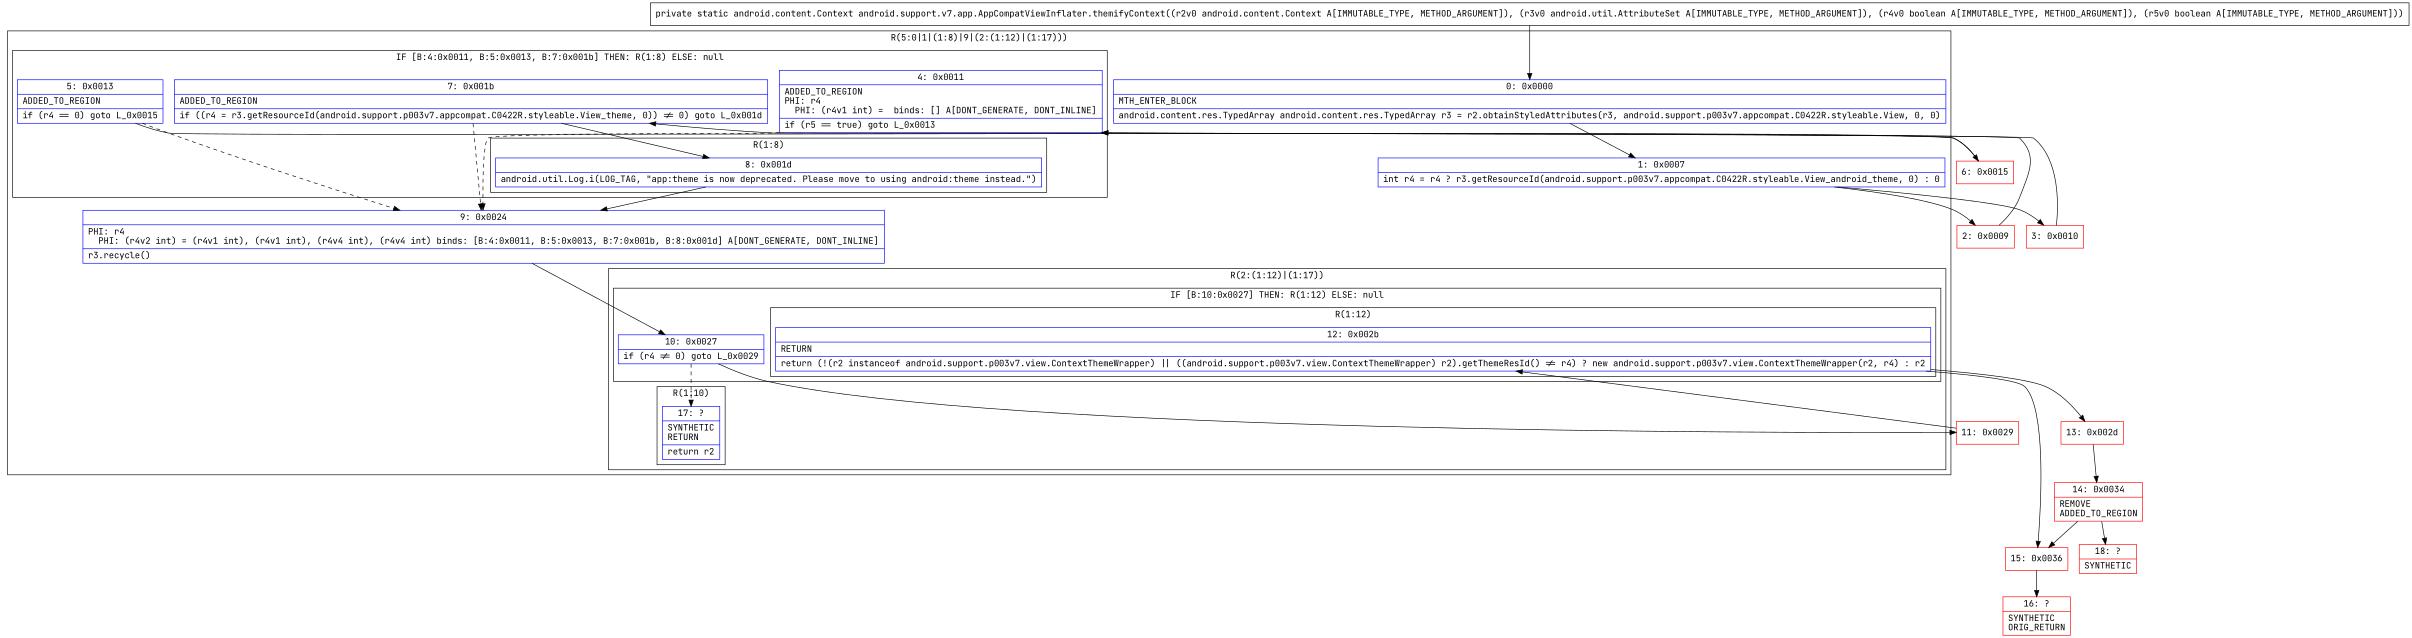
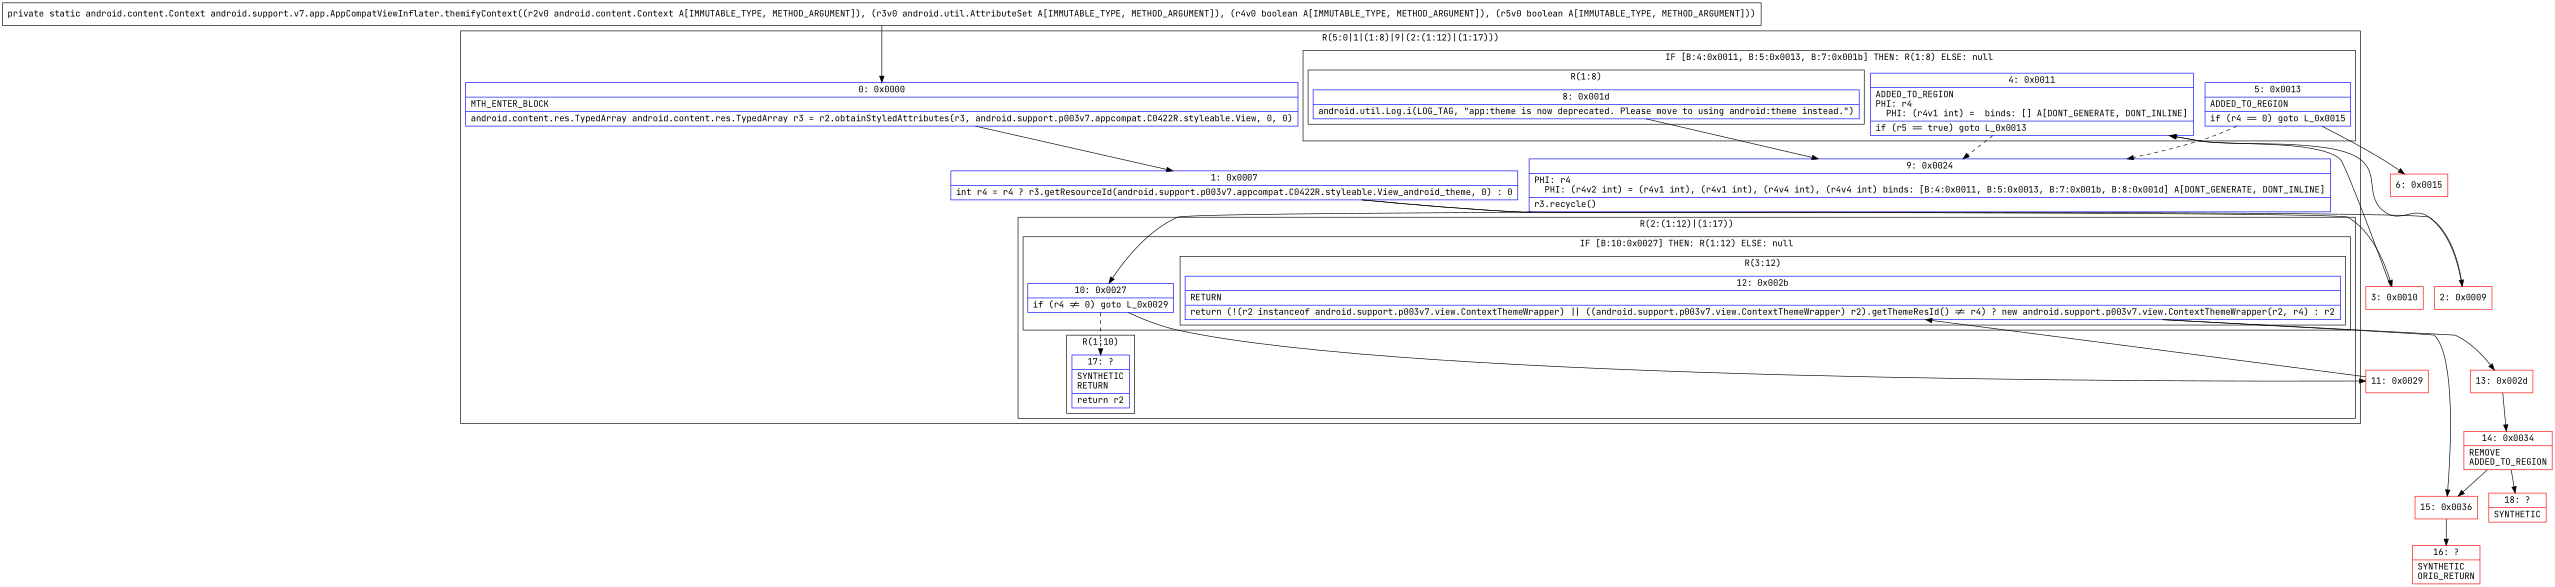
node "7: 0x001b": removed
cluster "R(1:12)": label "R(1:12)" -> "R(3:12)"
